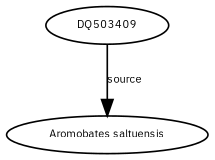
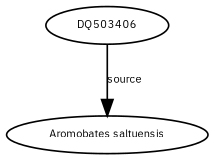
node "DQ503409": label "DQ503409" -> "DQ503406"
